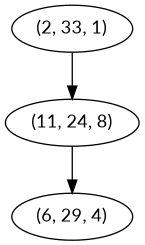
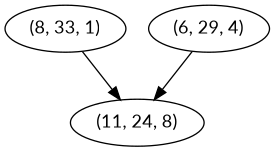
node "(2, 33, 1)": label "(2, 33, 1)" -> "(8, 33, 1)"
edge "(11, 24, 8)" -> "(6, 29, 4)": reversed
